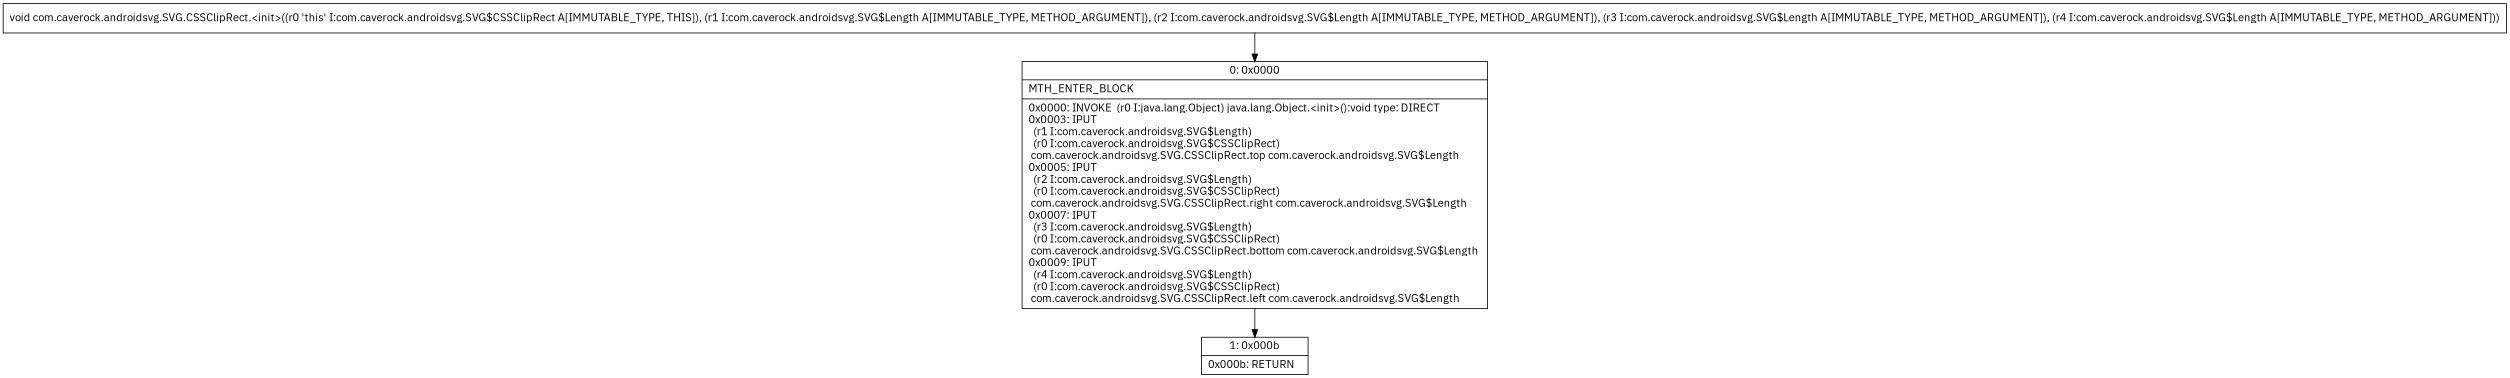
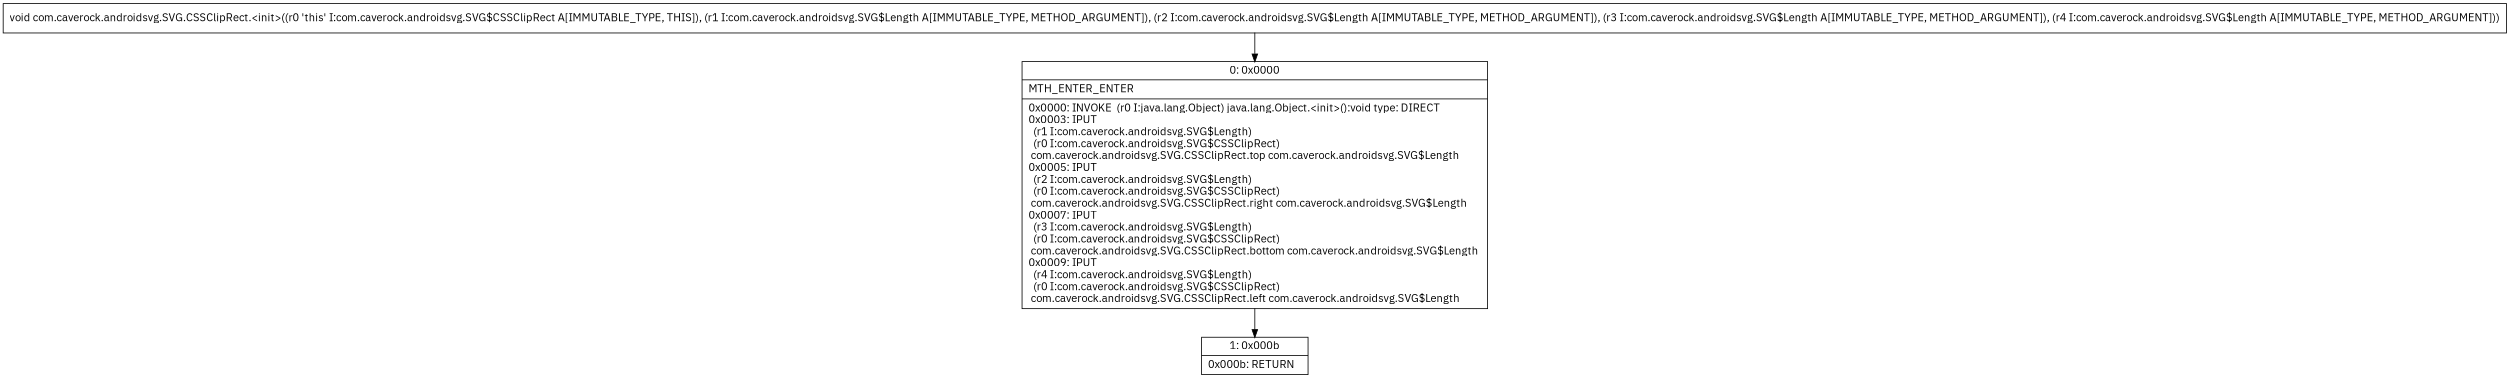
node "0: 0x0000": text "MTH_ENTER_BLOCK" -> "MTH_ENTER_ENTER"
